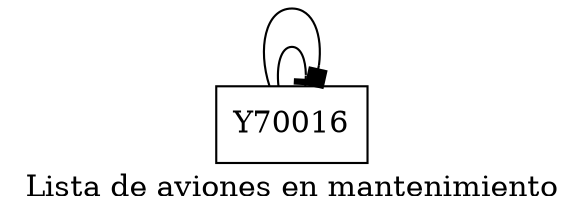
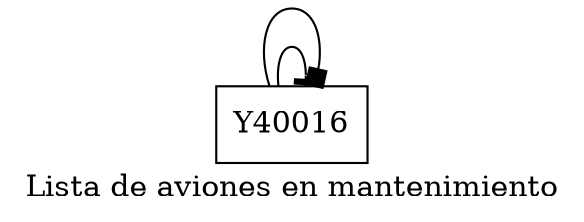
node "Y70016": label "Y70016" -> "Y40016"
